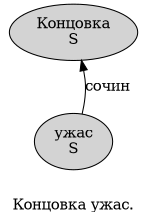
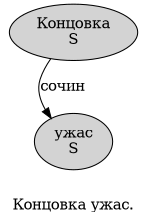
edge "ужас S" -> "Концовка S": reversed
